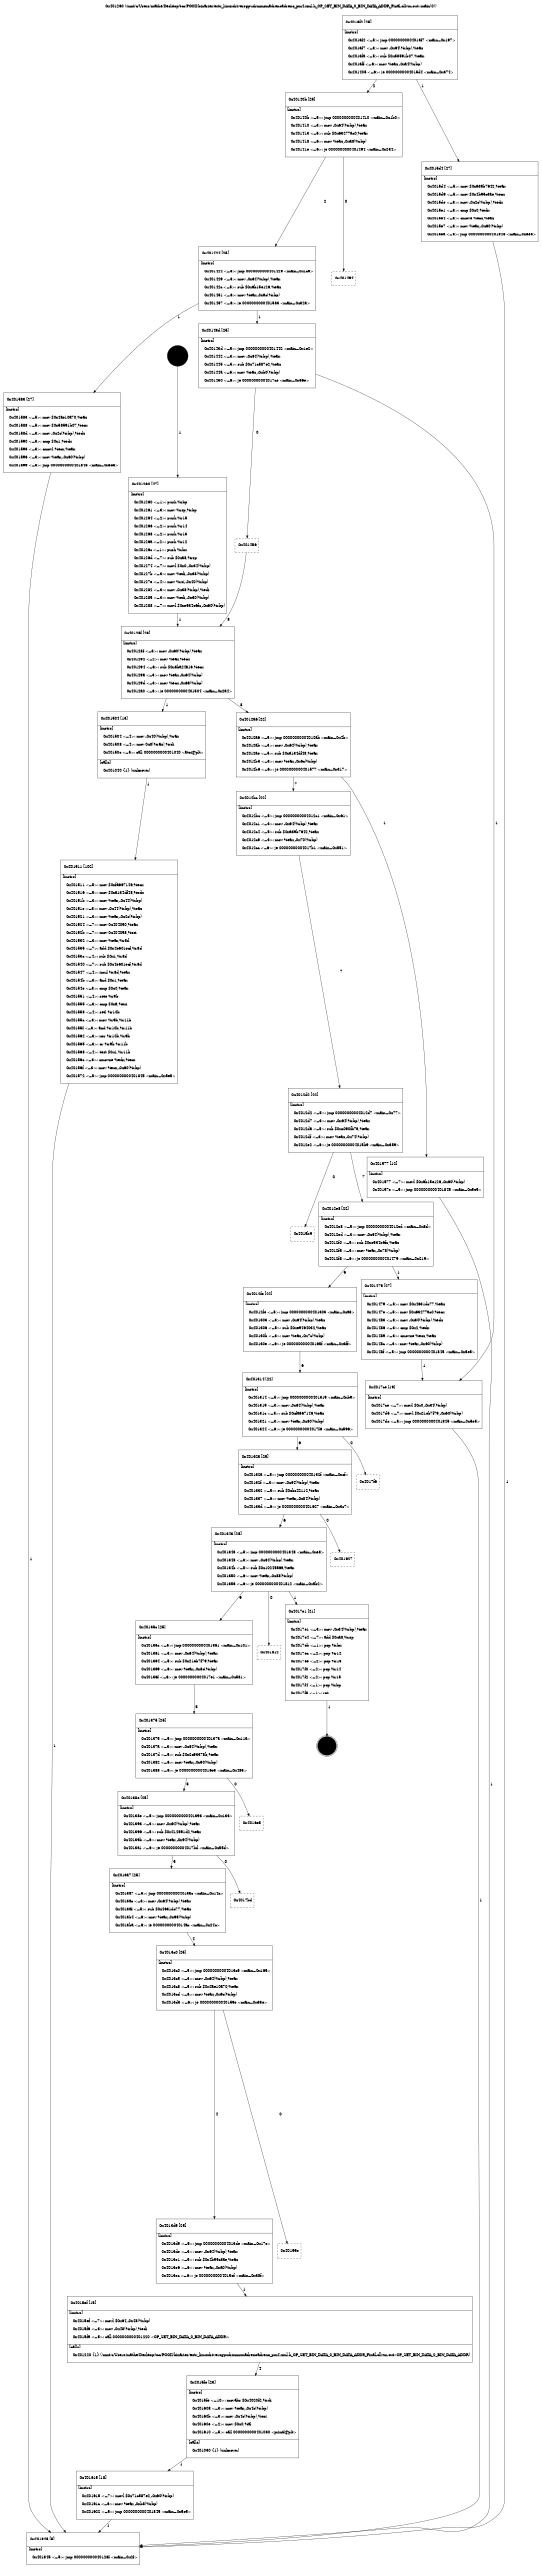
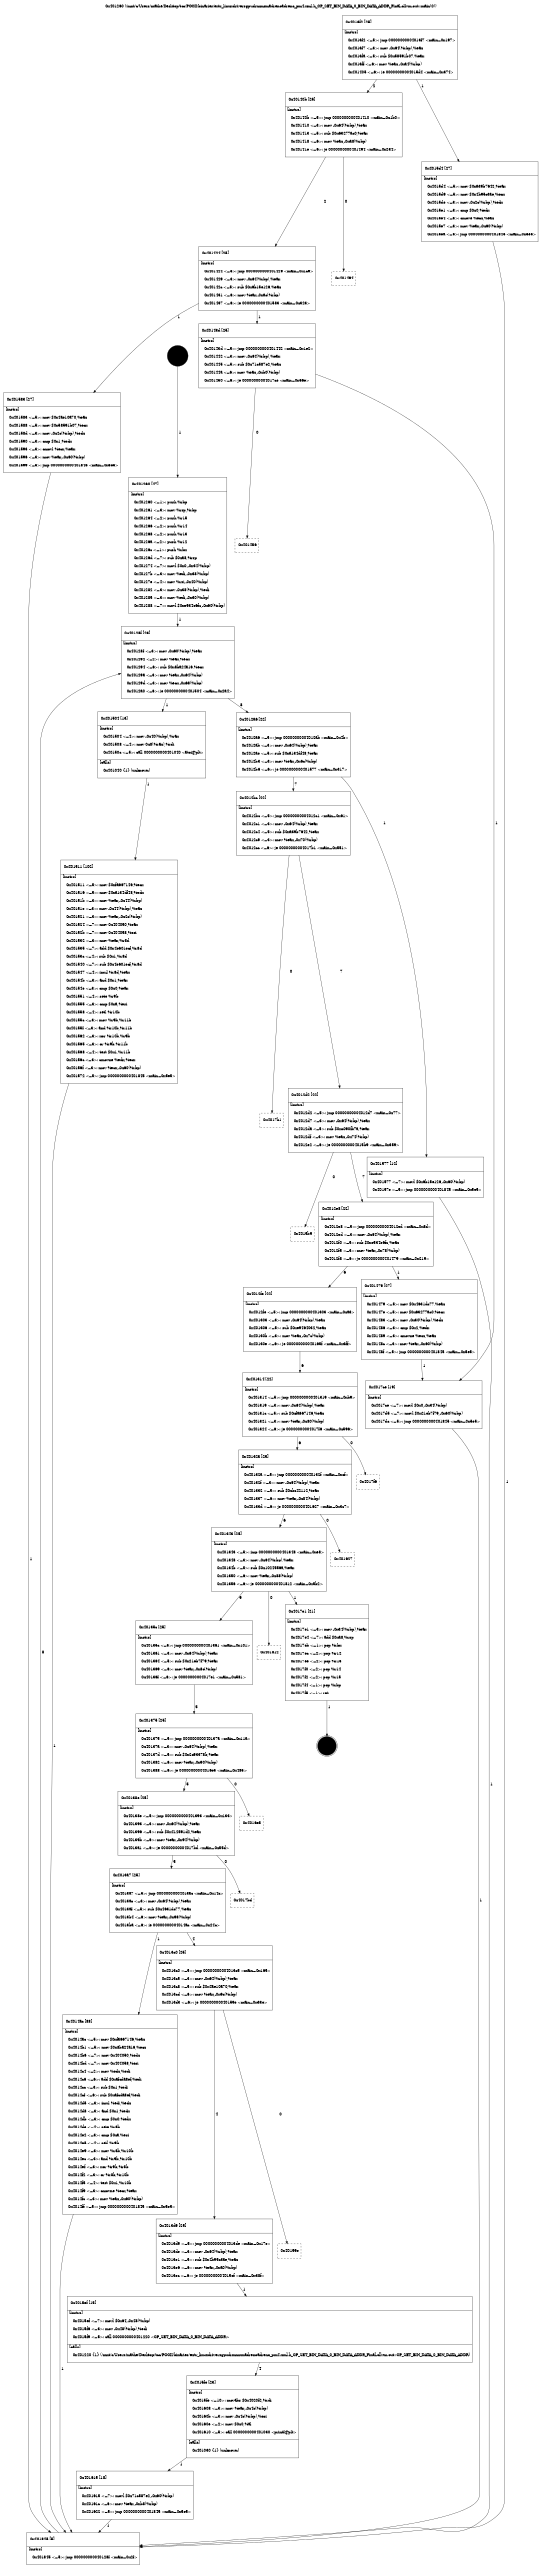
edge "0x401456" -> "0x40128f [23]": now "0x401845 [5]" -> "0x40128f [23]"
node "0x4017b1": added
node "0x4014ac [88]": added
